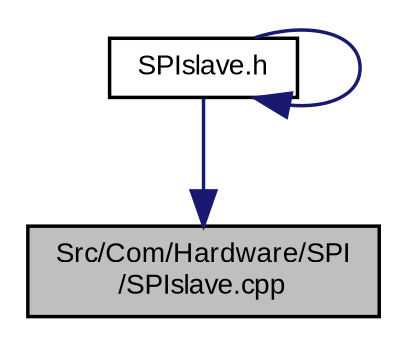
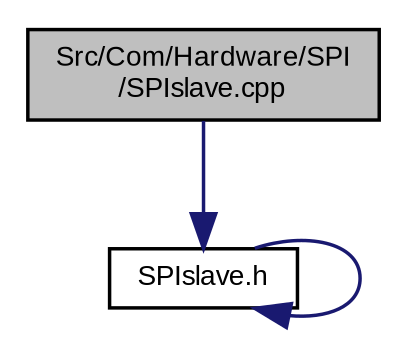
edge "SPIslave.h" -> "Src/Com/Hardware/SPI /SPIslave.cpp": reversed
